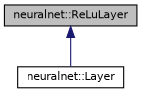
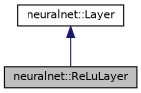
edge "neuralnet::Layer" -> "neuralnet::ReLuLayer": reversed
